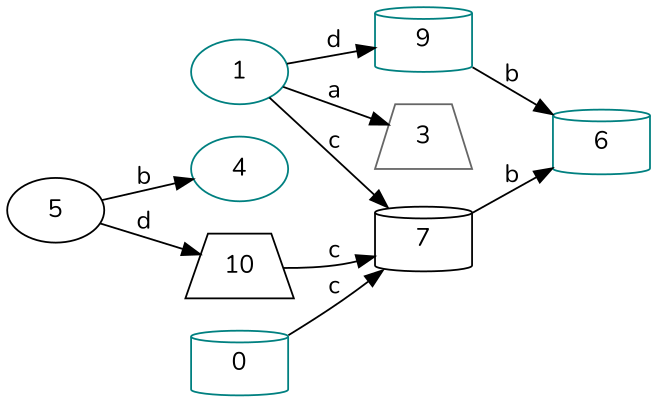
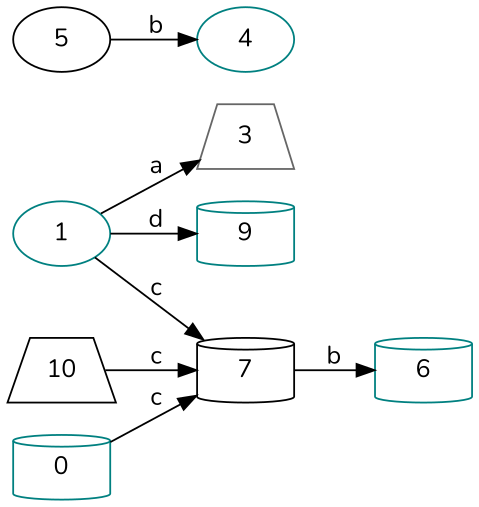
edge "9" -> "6": removed, label "b"
edge "5" -> "10": removed, label "d"
